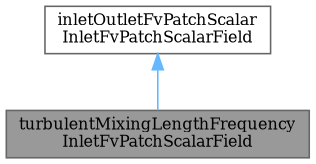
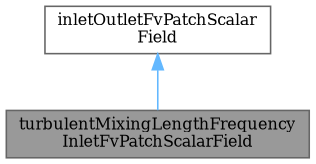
node "inletOutletFvPatchScalar InletFvPatchScalarField": label "inletOutletFvPatchScalar InletFvPatchScalarField" -> "inletOutletFvPatchScalar Field"
